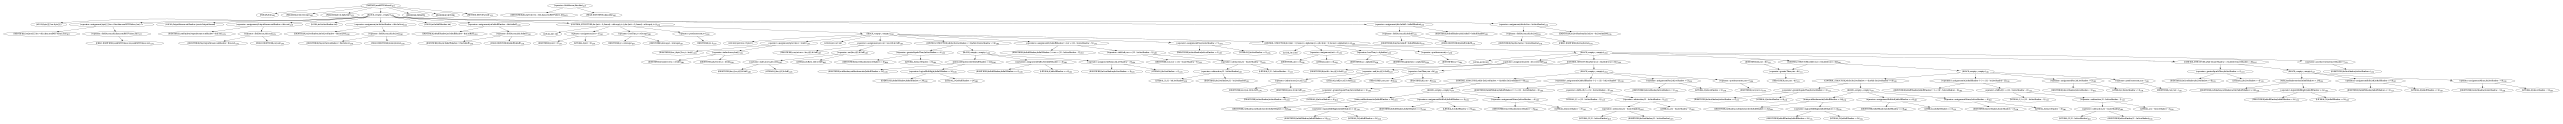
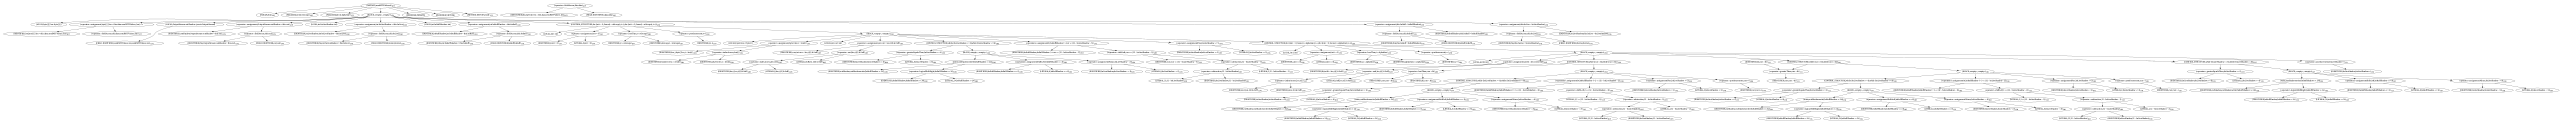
edge "(<operator>.fieldAccess,this.data.sendMTFValues_len)" -> "(FIELD_IDENTIFIER,sendMTFValues_len,sendMTFValues_len)": now "(LOCAL,OutputStream outShadow: java.io.OutputStream)" -> "(FIELD_IDENTIFIER,sendMTFValues_len,sendMTFValues_len)"
